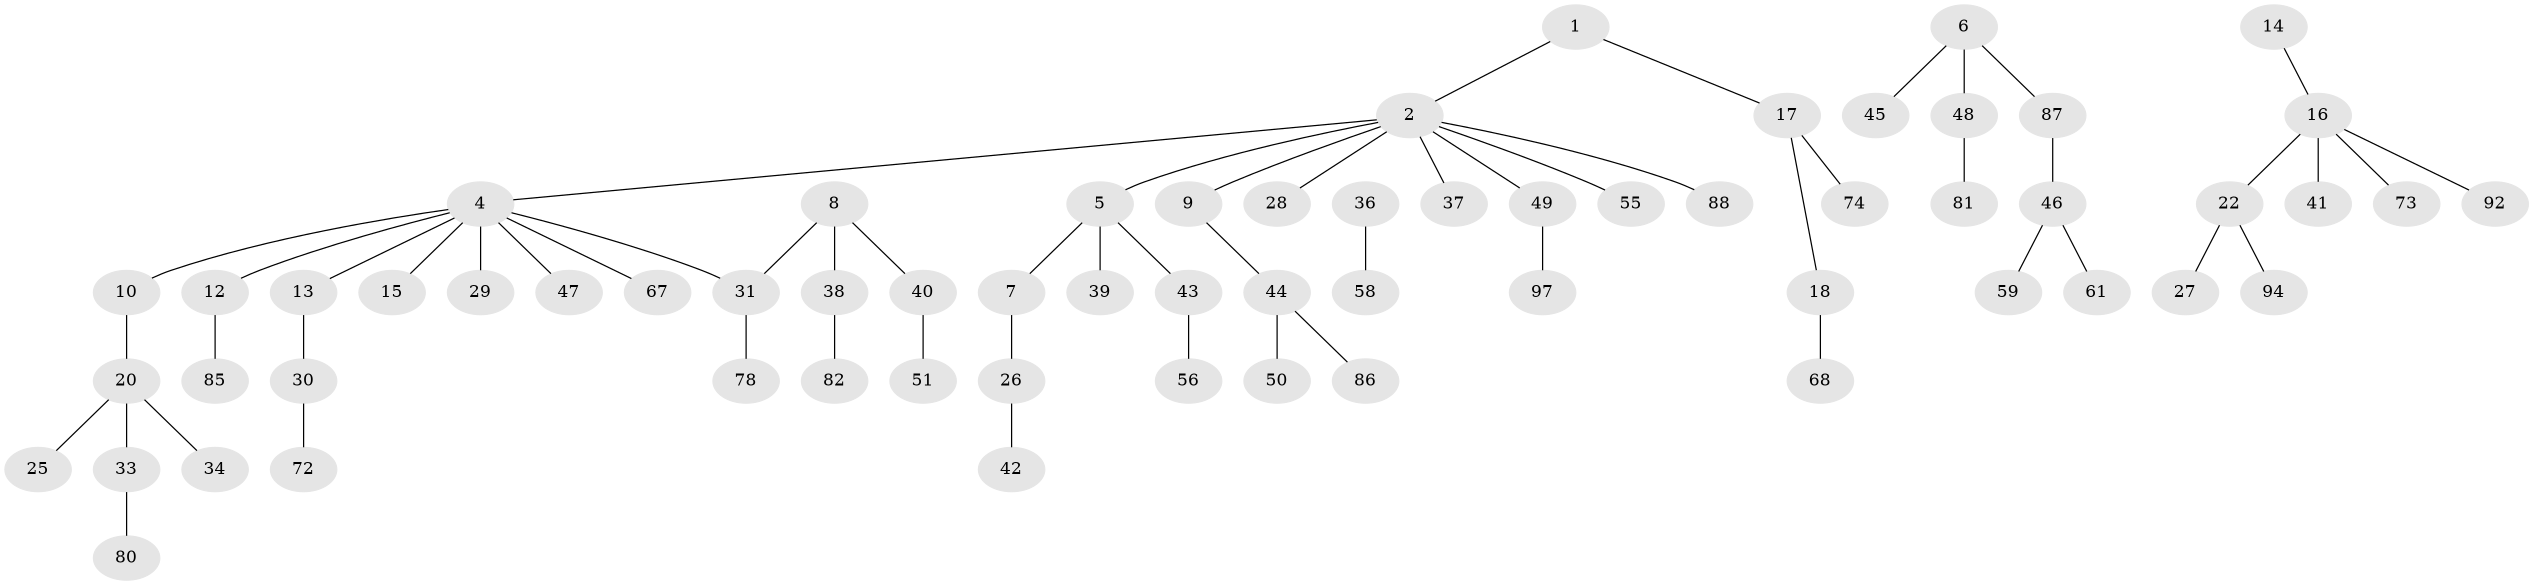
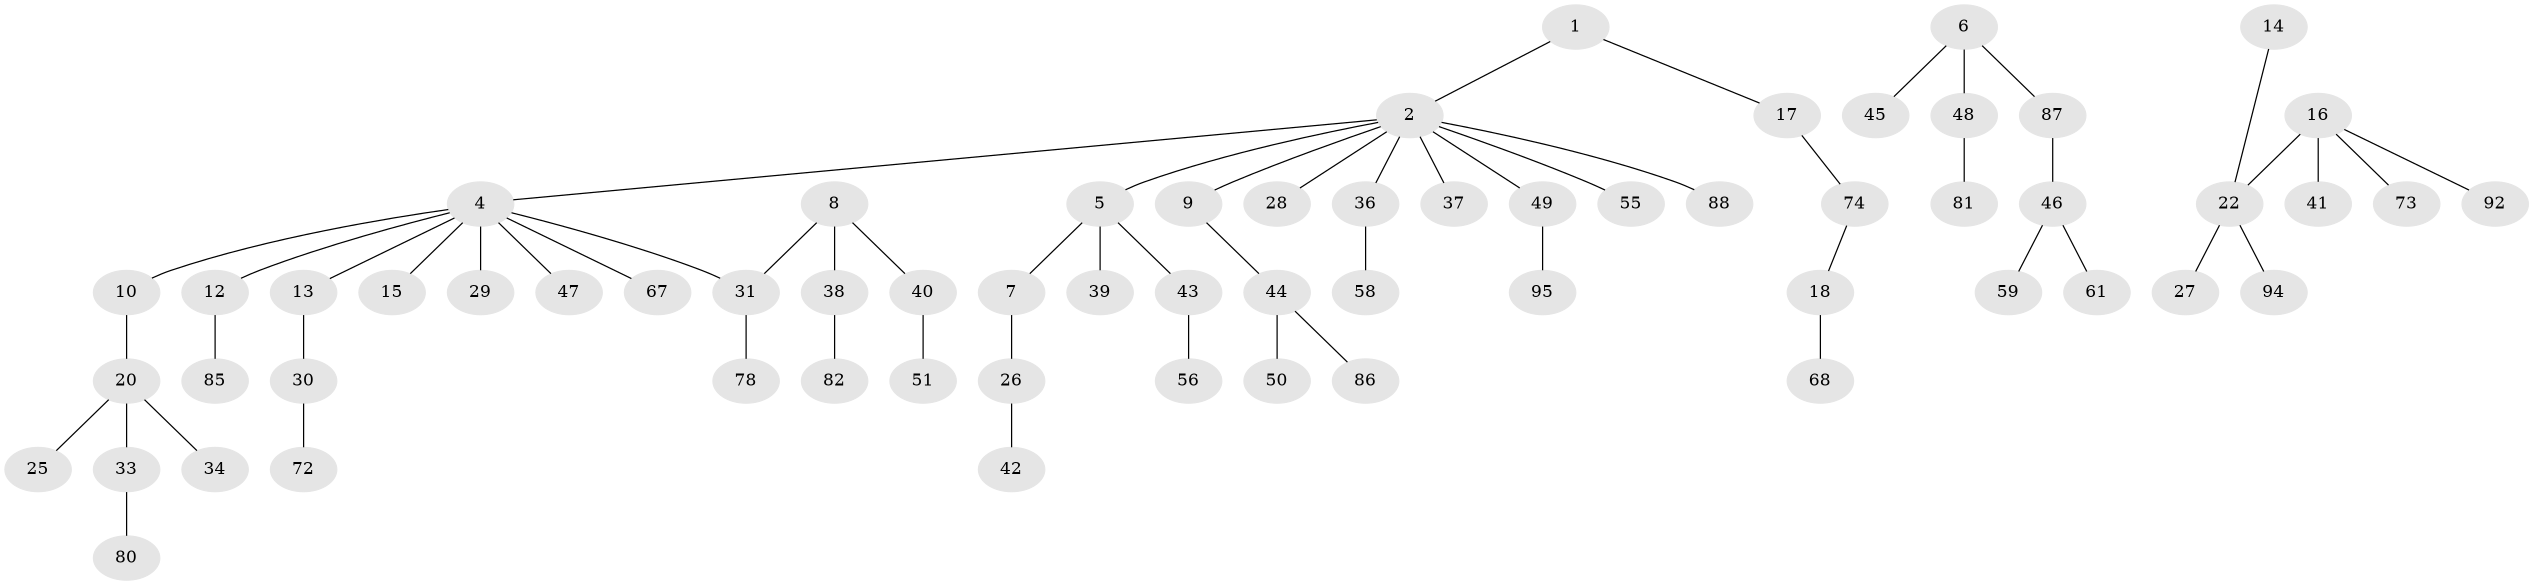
edge "14" -- "16": now "14" -- "22"
edge "2" -- "36": added
edge "17" -- "18": now "74" -- "18"
node "97": label "97" -> "95"
